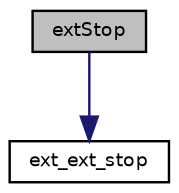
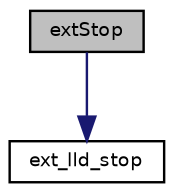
node "ext_ext_stop": label "ext_ext_stop" -> "ext_lld_stop"
